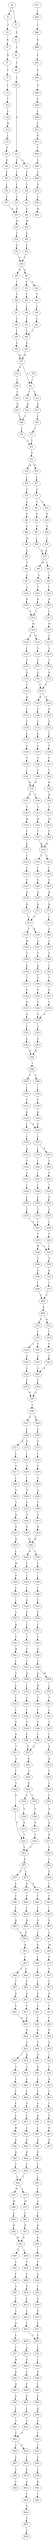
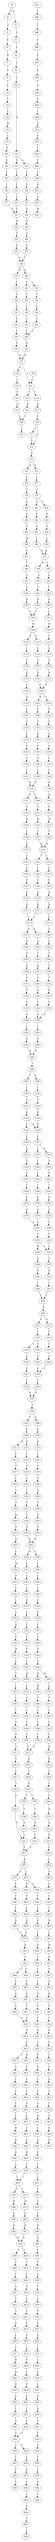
edge "S70" -> "S72": now "S69" -> "S72"
edge "S518" -> "S521": now "S518" -> "S522"
